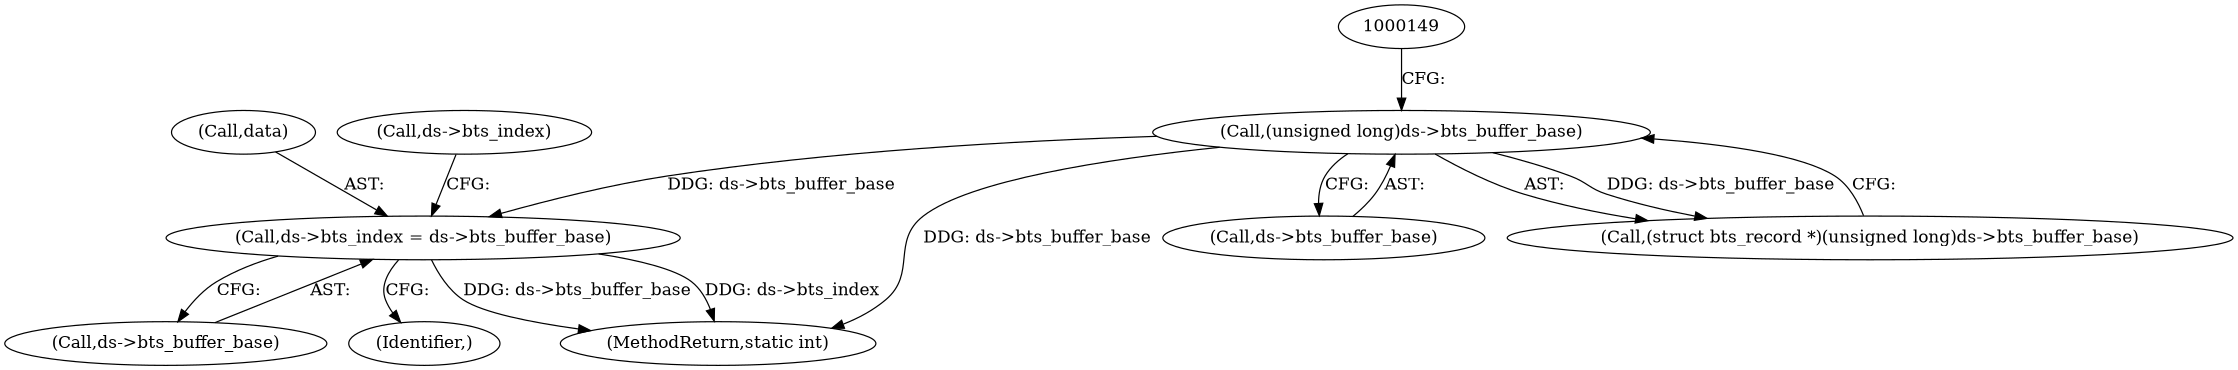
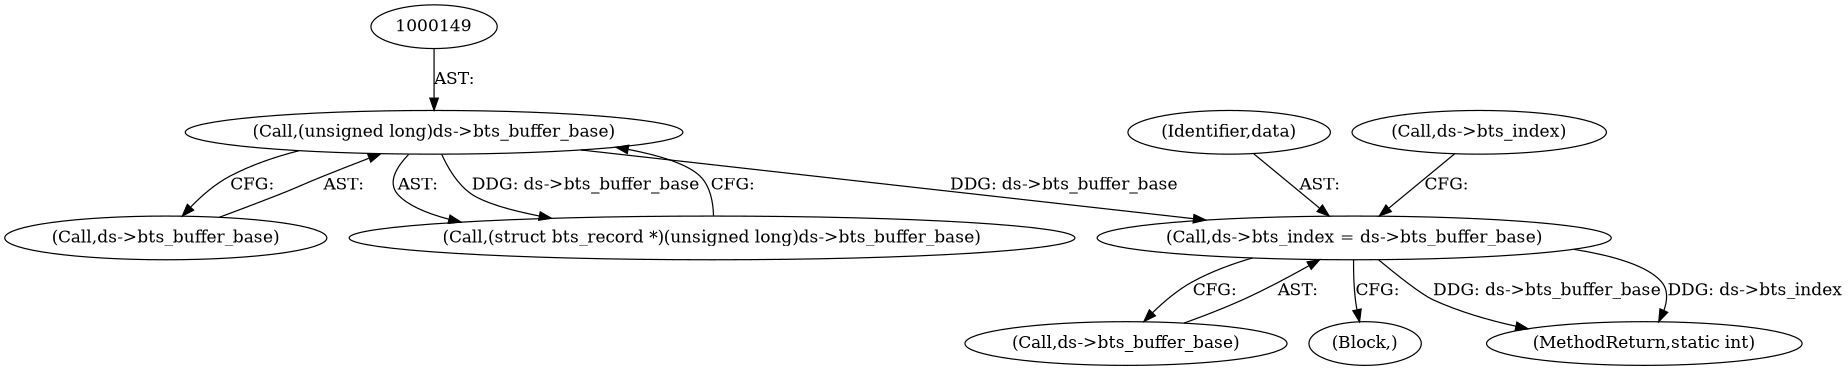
edge "1000149" -> "(Call,(unsigned long)ds->bts_buffer_base)": label "CFG: " -> "AST: "
node "(Call,data)": label "(Call,data)" -> "(Identifier,data)"
edge "(Call,(unsigned long)ds->bts_buffer_base)" -> "(MethodReturn,static int)": removed, label "DDG: ds->bts_buffer_base"
node "(Identifier,)": label "(Identifier,)" -> "(Block,)"
